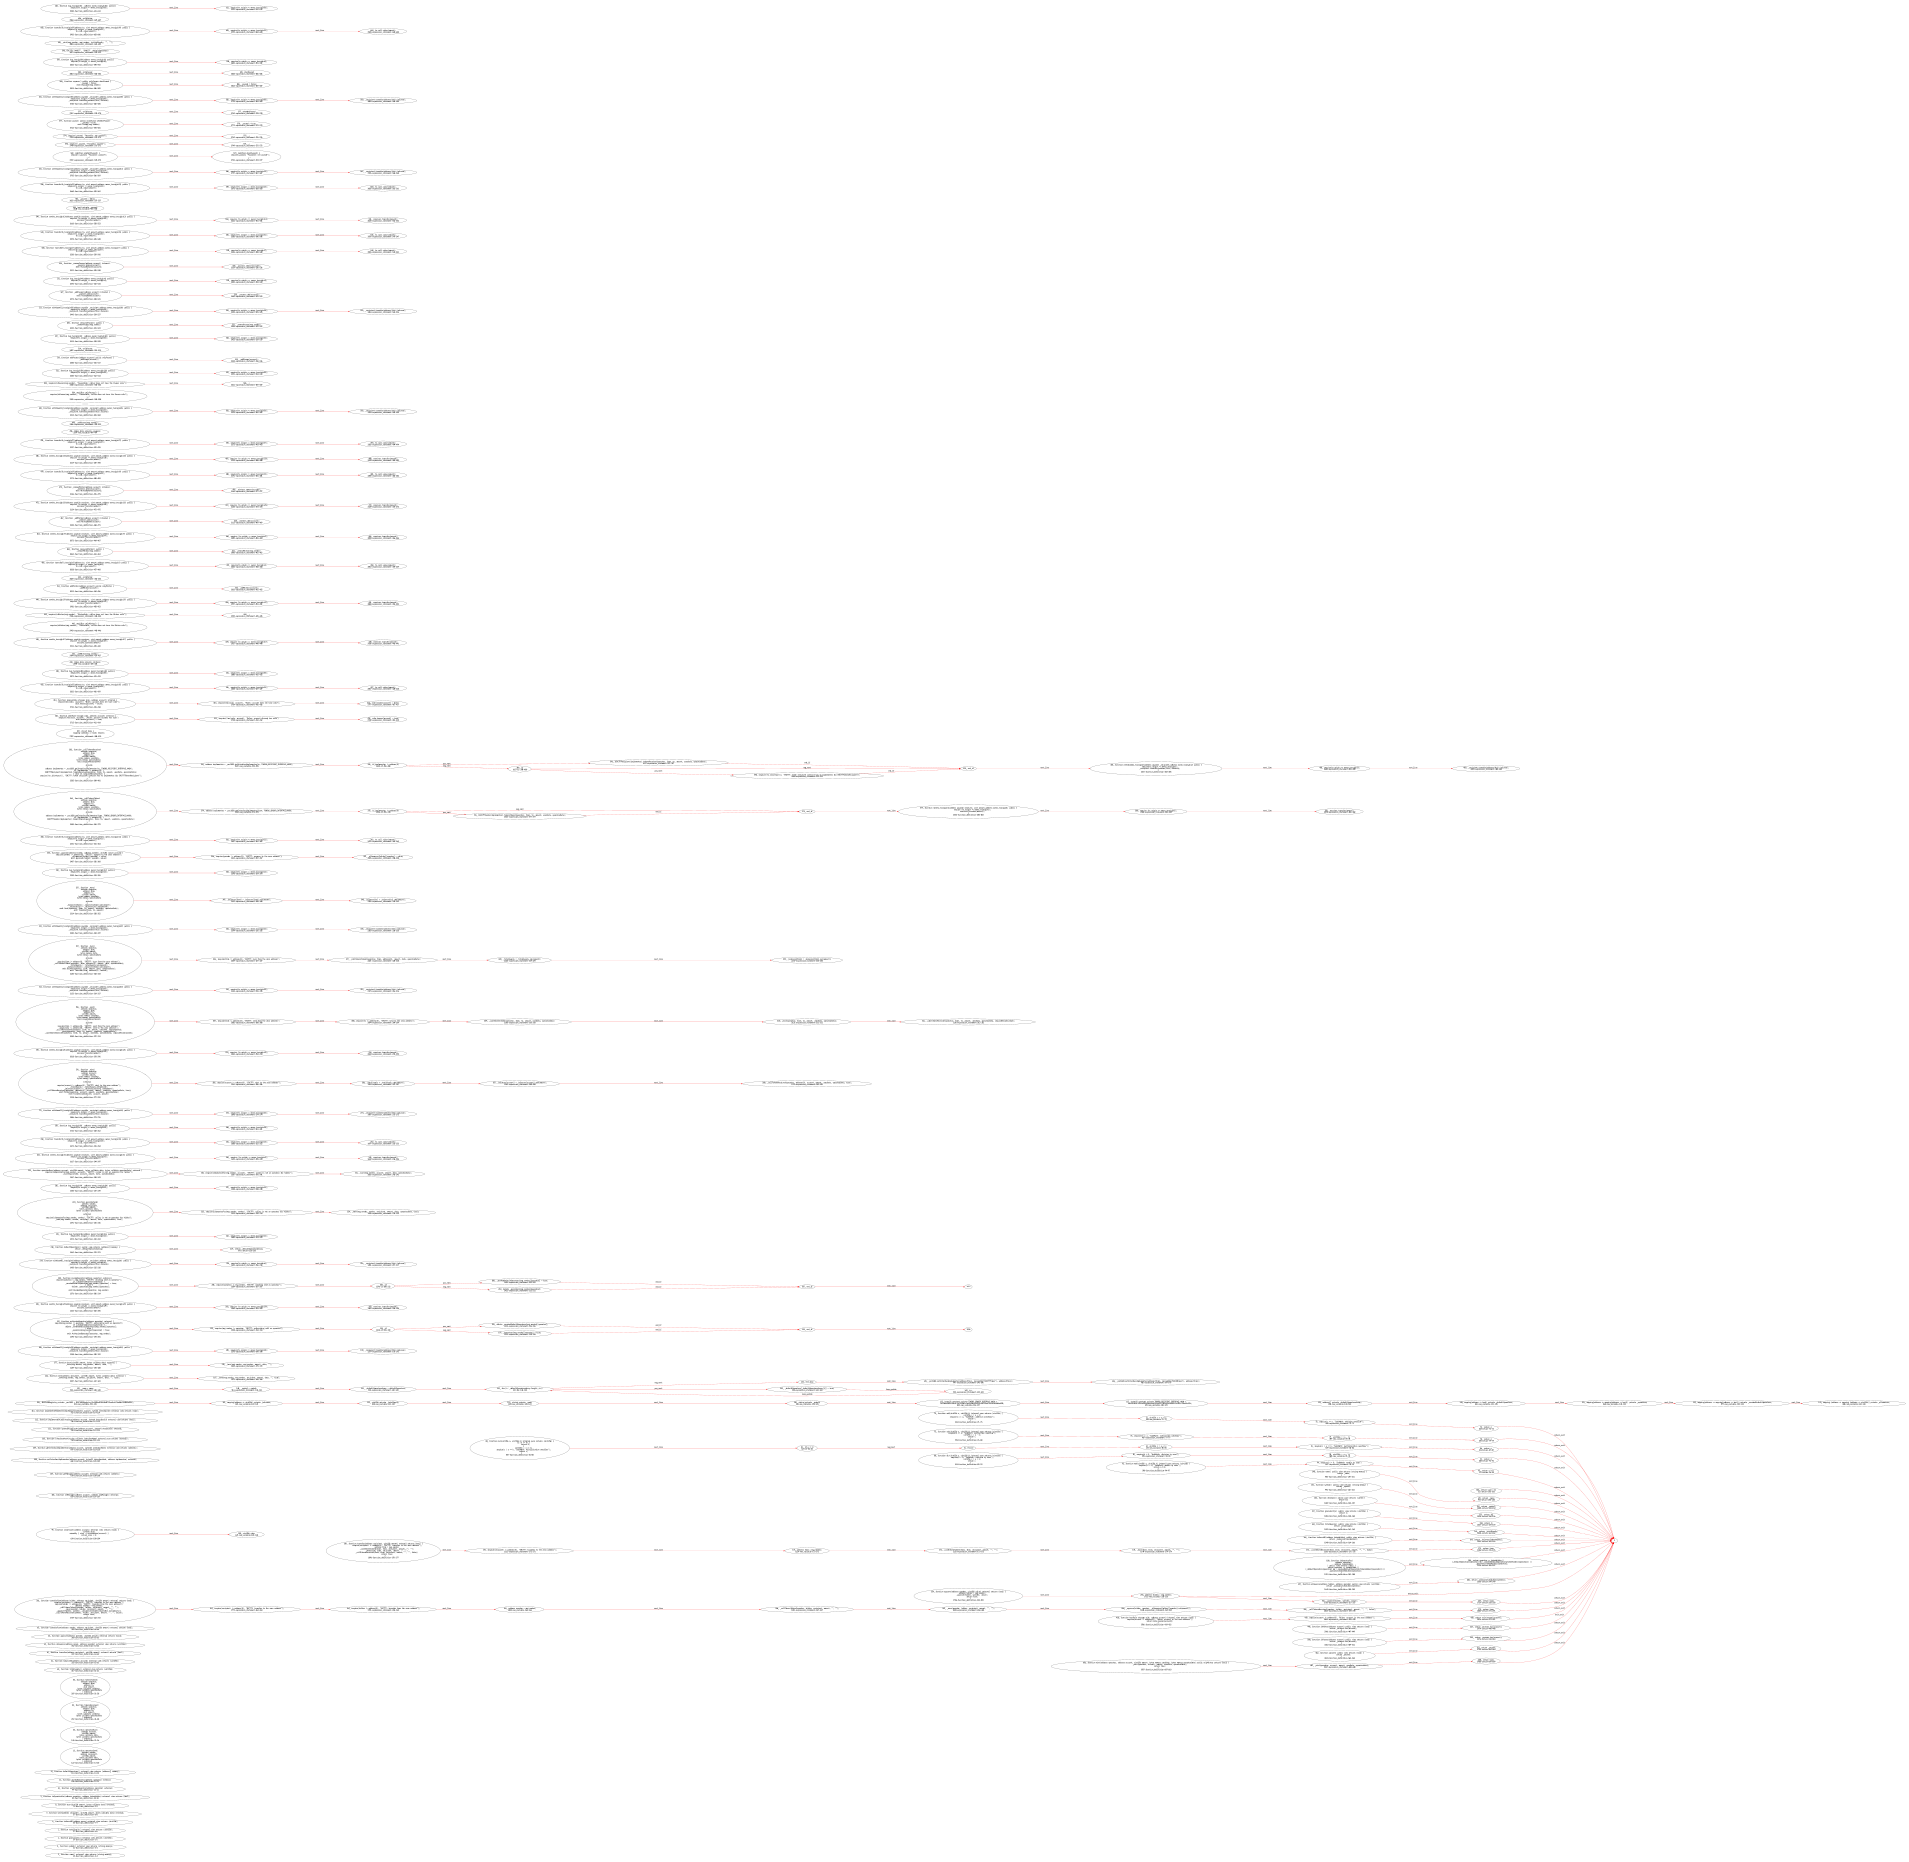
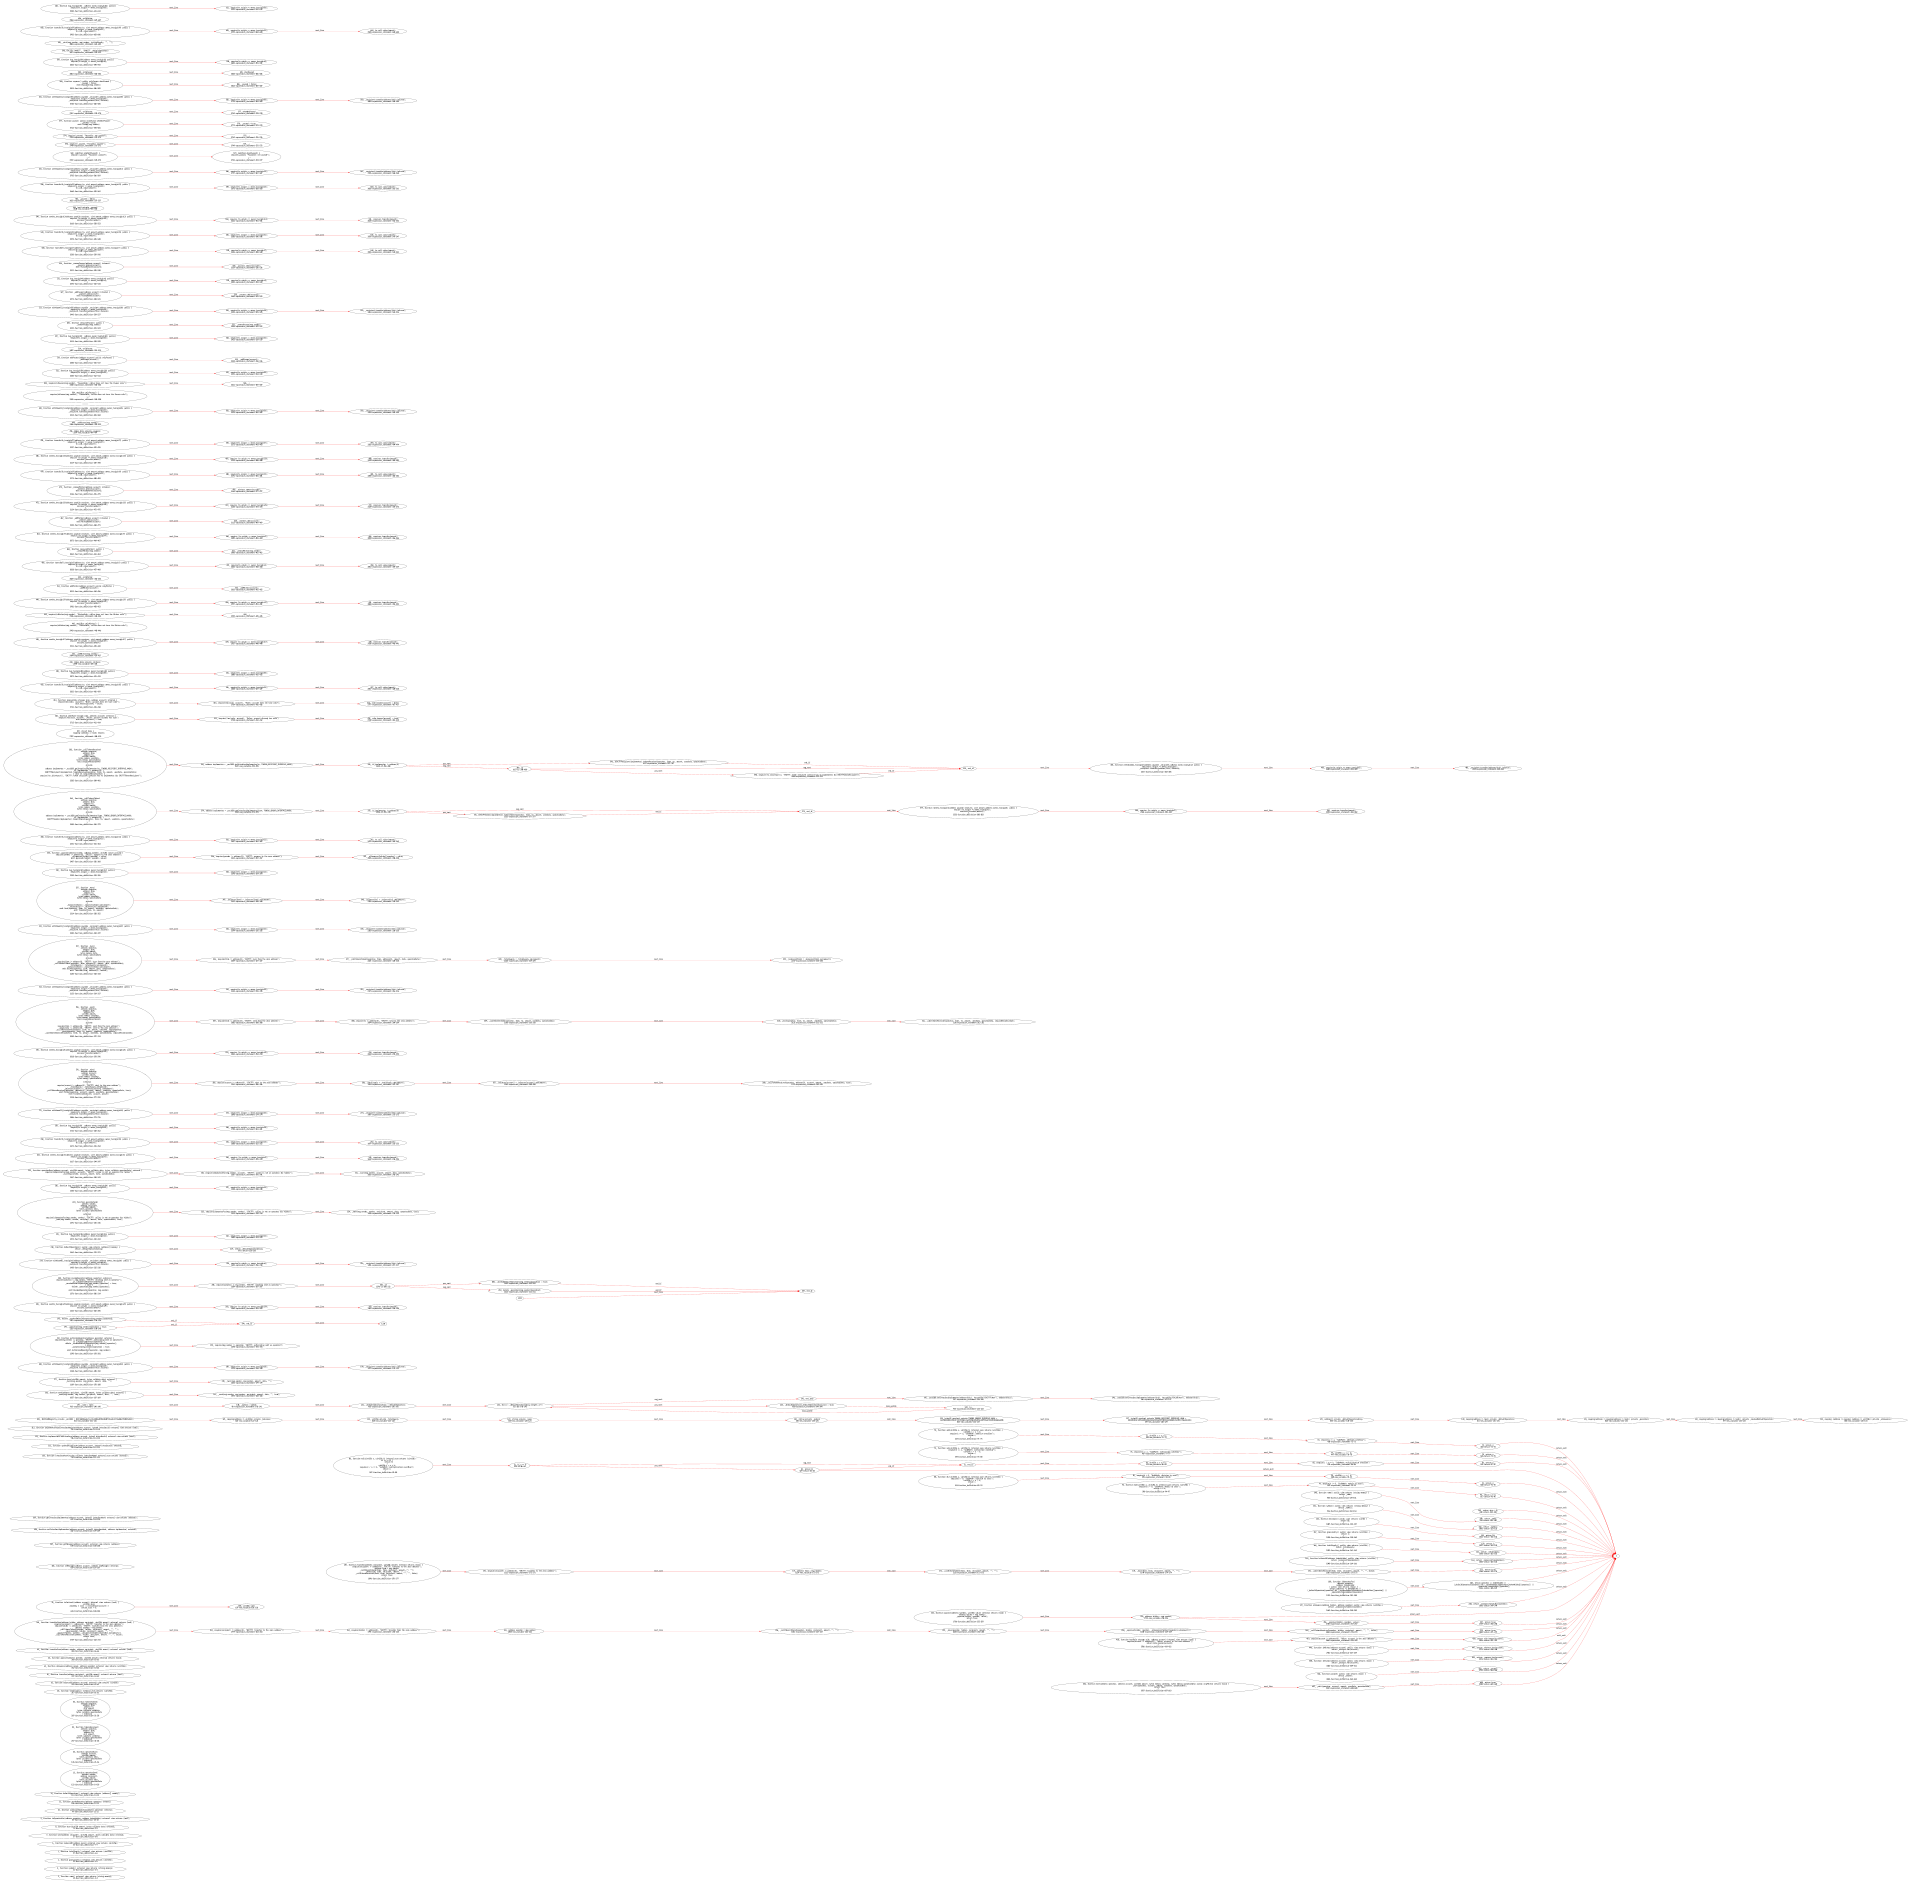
edge "207_ end_if" -> "1422": reversed
node "194_ if 1310-if-195-199": removed
node "82_ return 0; 529-return-83-83": added
